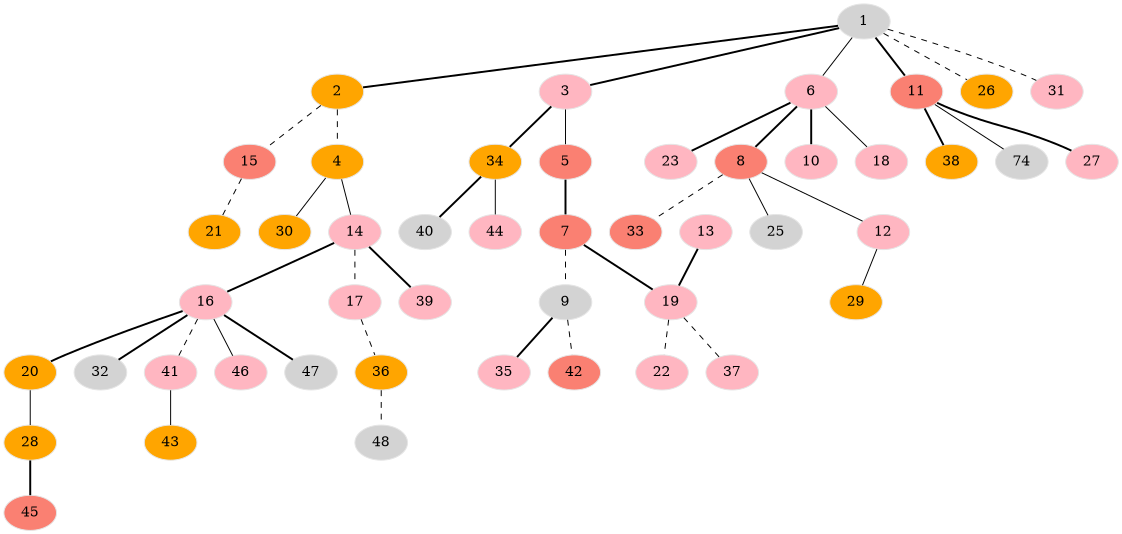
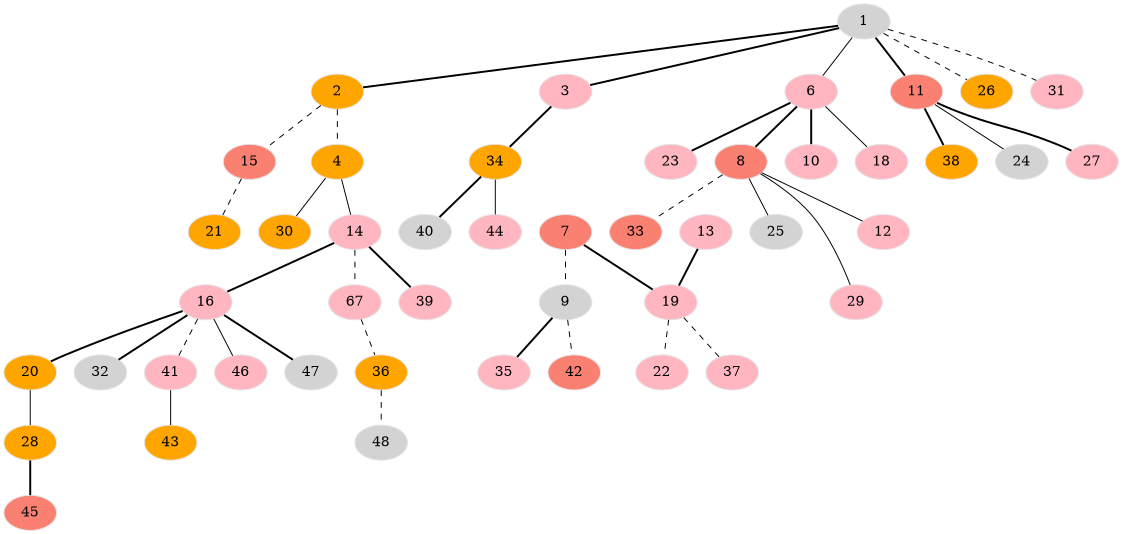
node "5": removed
node "74": label "74" -> "24"
edge "12" -- "29": now "8" -- "29"
node "17": label "17" -> "67"
node "29": fillcolor orange -> lightpink
